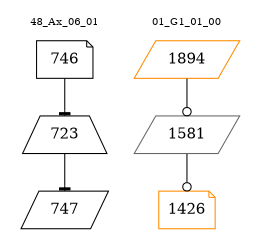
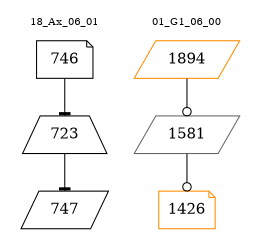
cluster "48_Ax_06_01": label "48_Ax_06_01" -> "18_Ax_06_01"
cluster "01_G1_01_00": label "01_G1_01_00" -> "01_G1_06_00"
